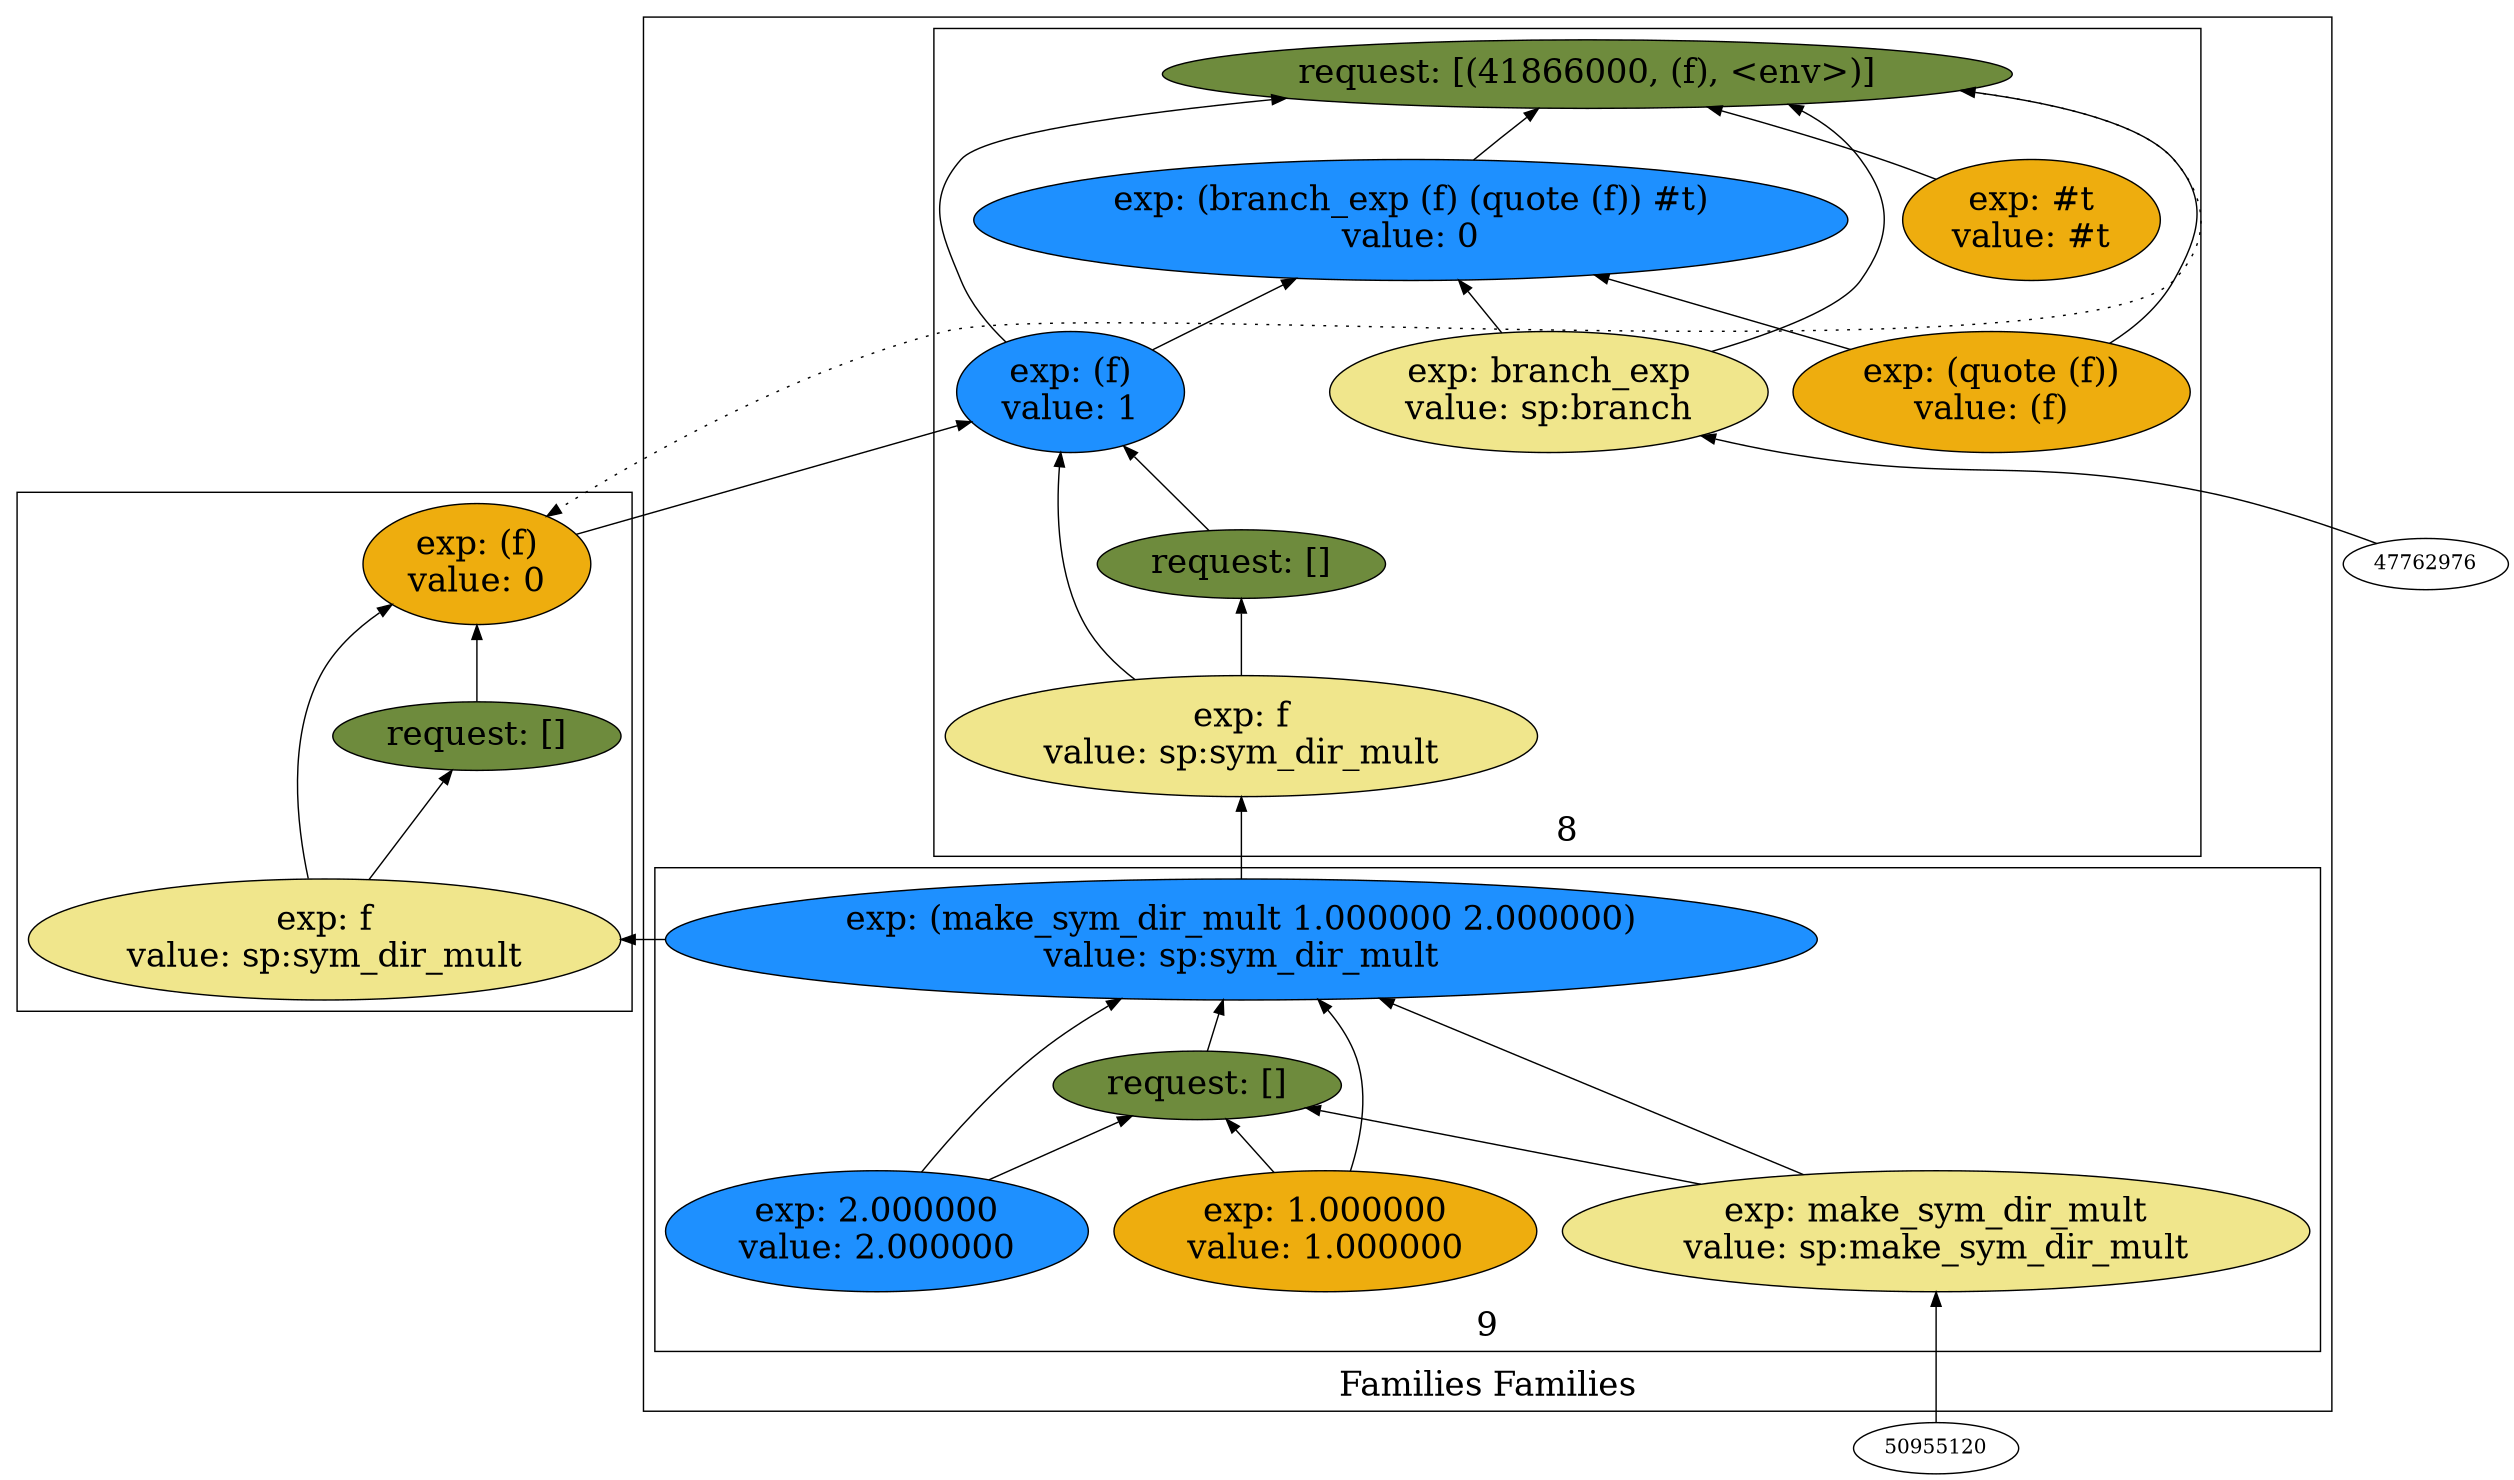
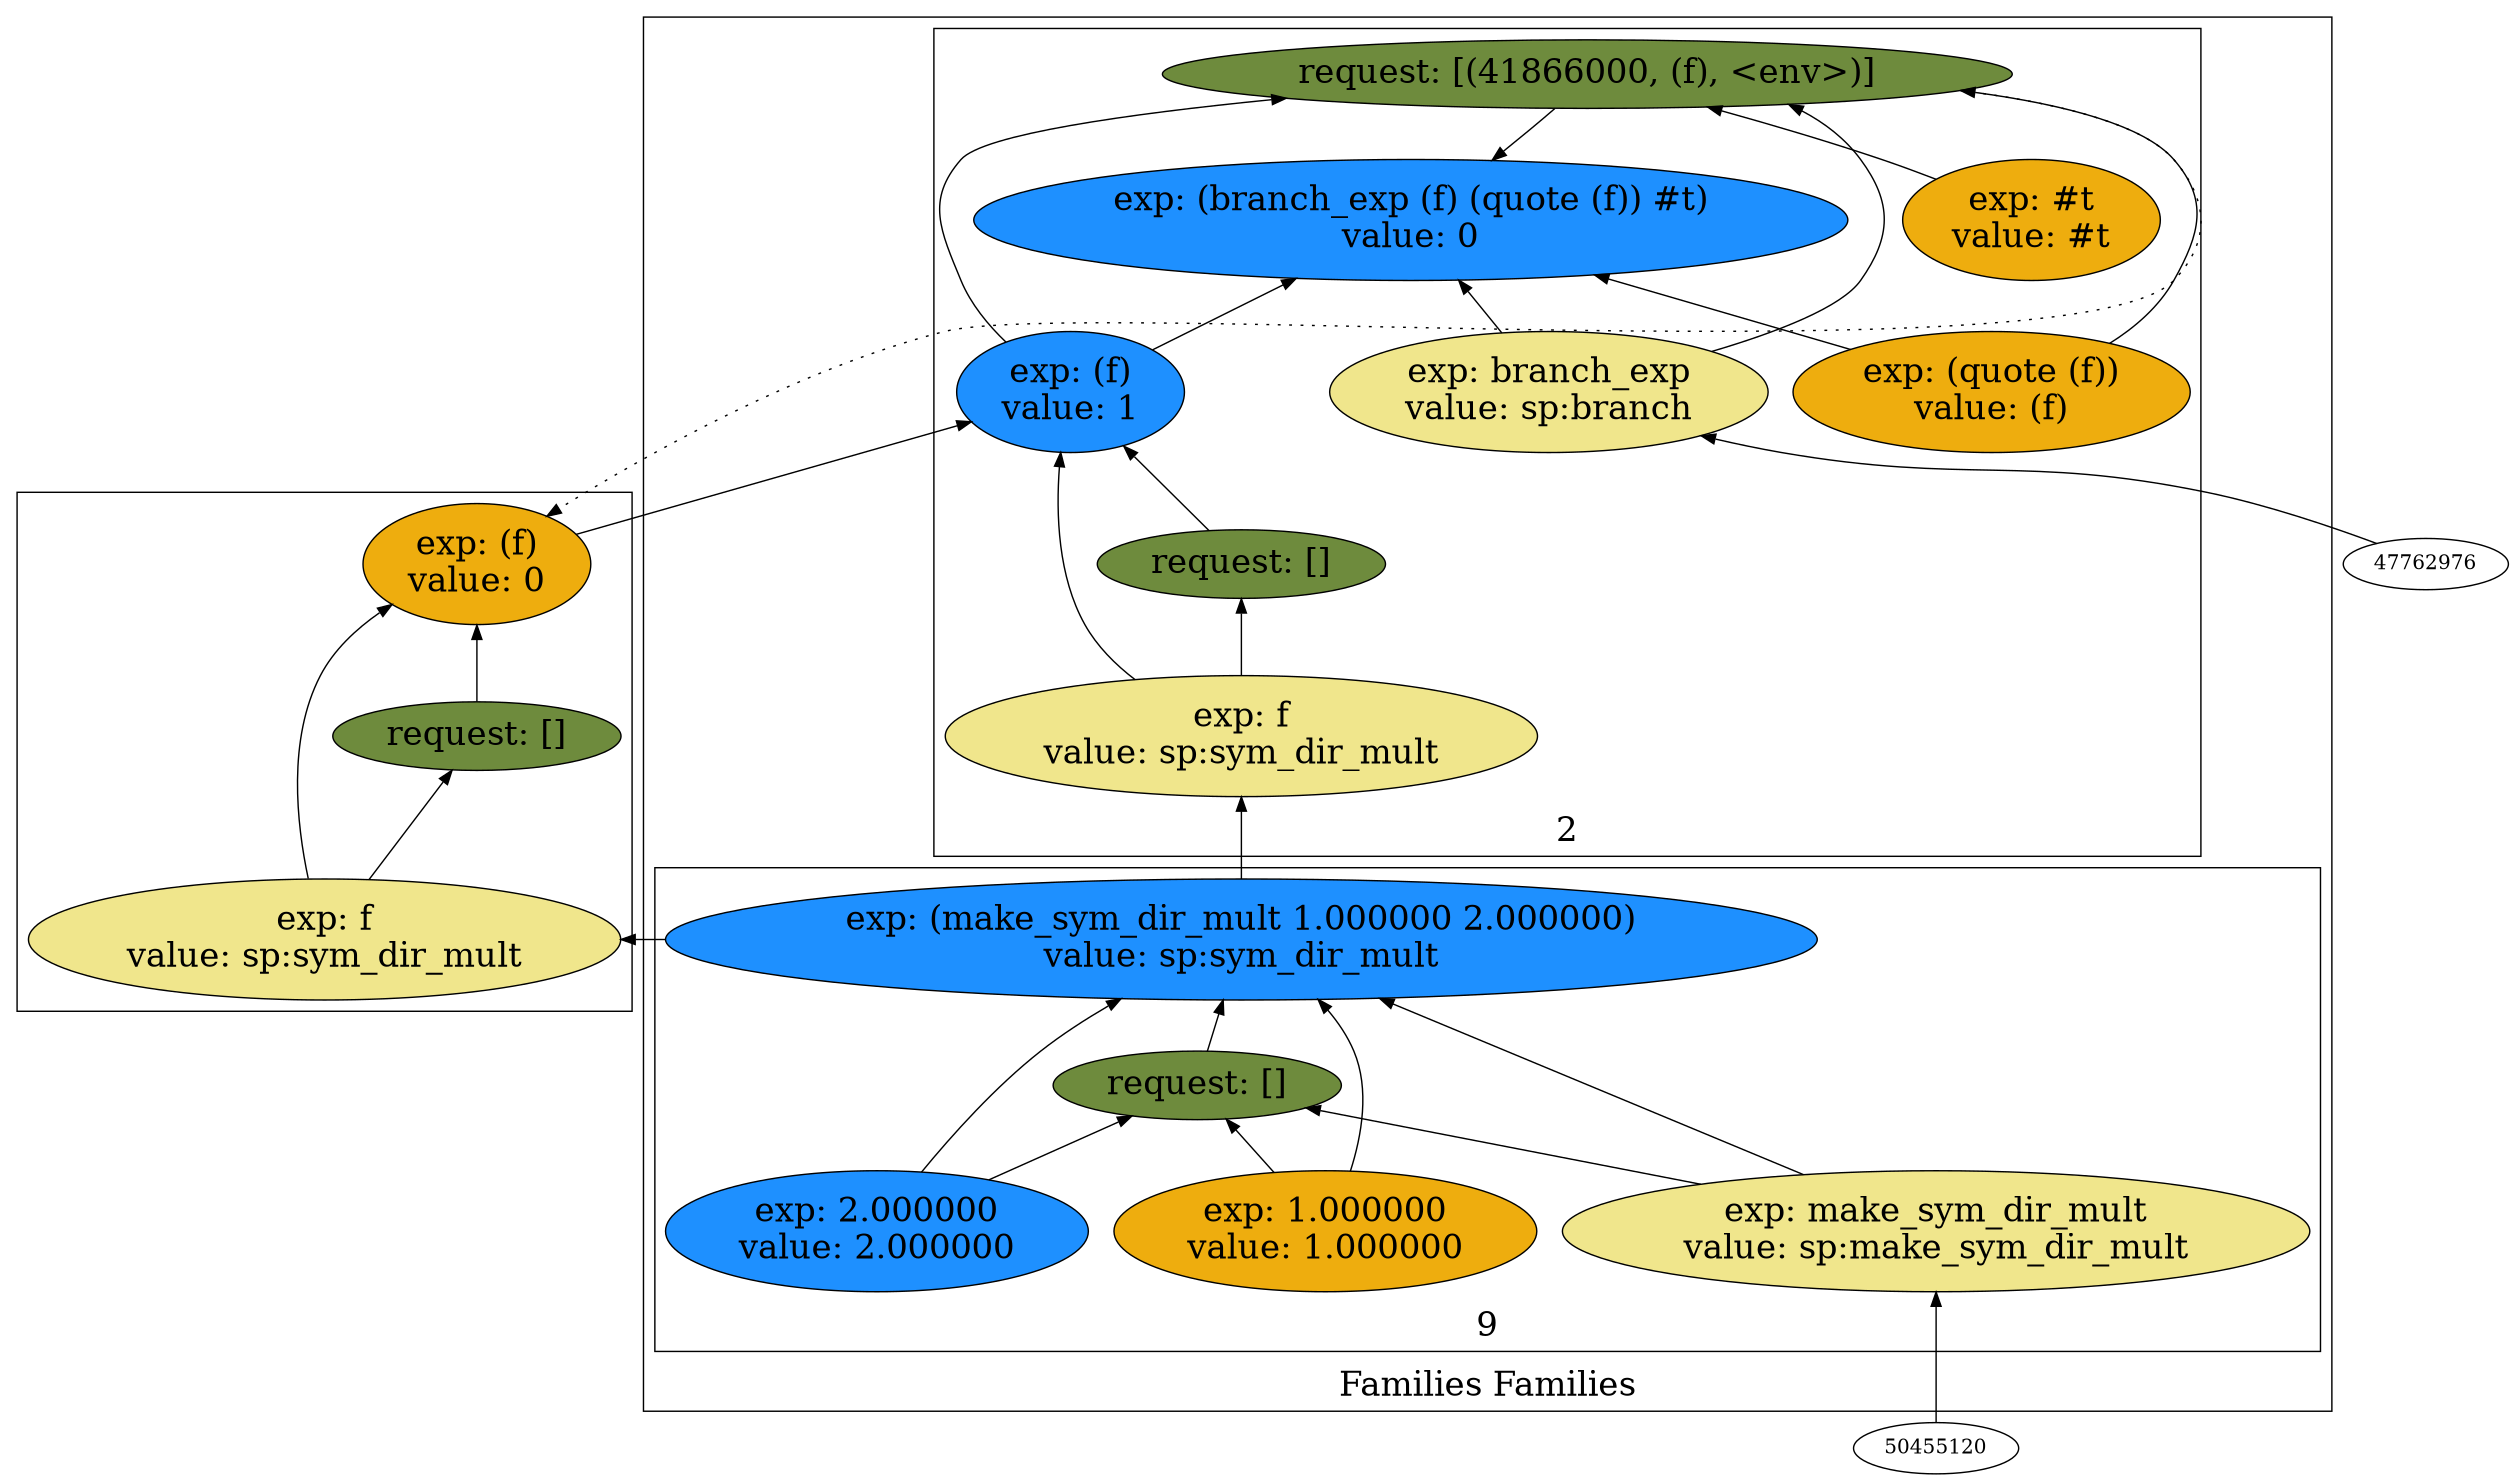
edge "exp: (branch_exp (f) (quote (f)) #t) value: 0" -> "request: [(41866000, (f), <env>)]": reversed
cluster "8": label "8" -> "2"
node "50955120": label "50955120" -> "50455120"
